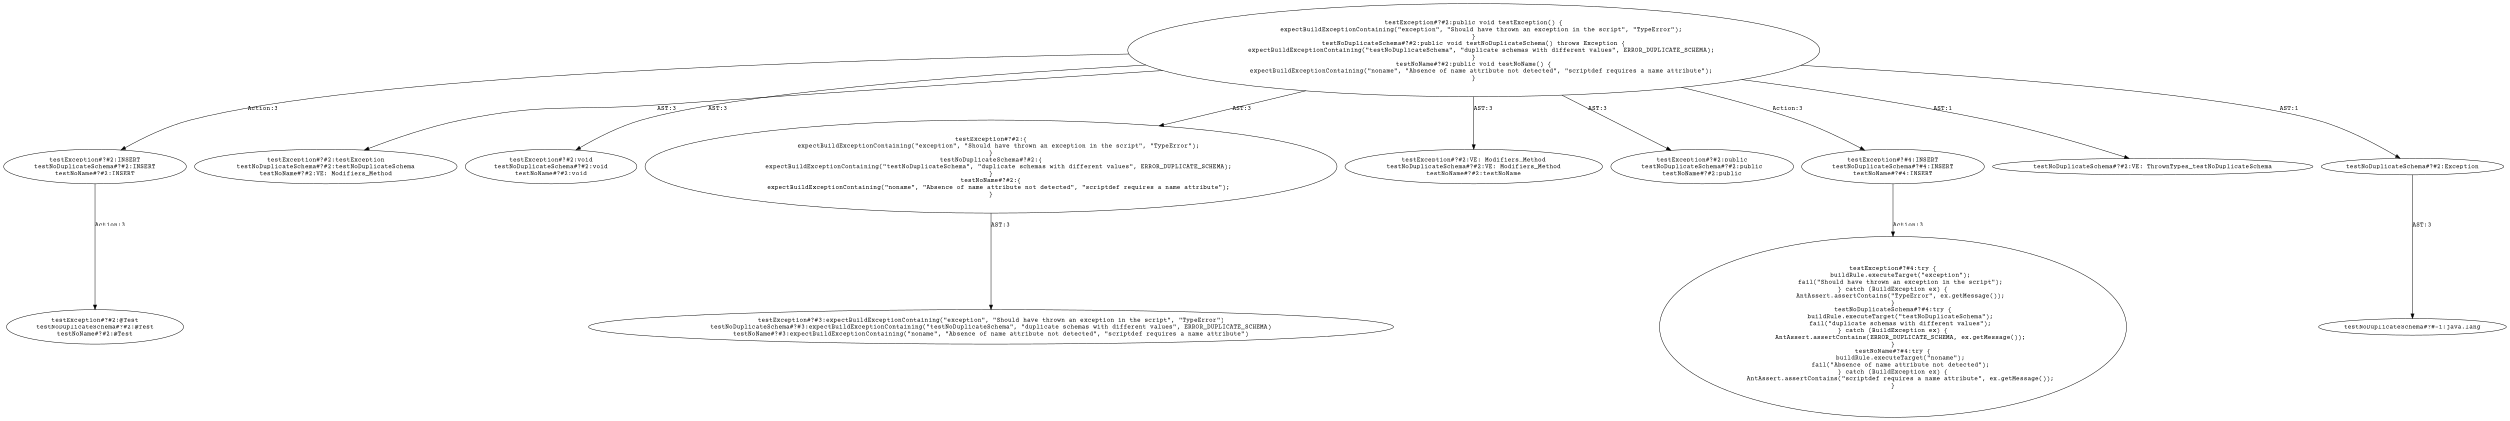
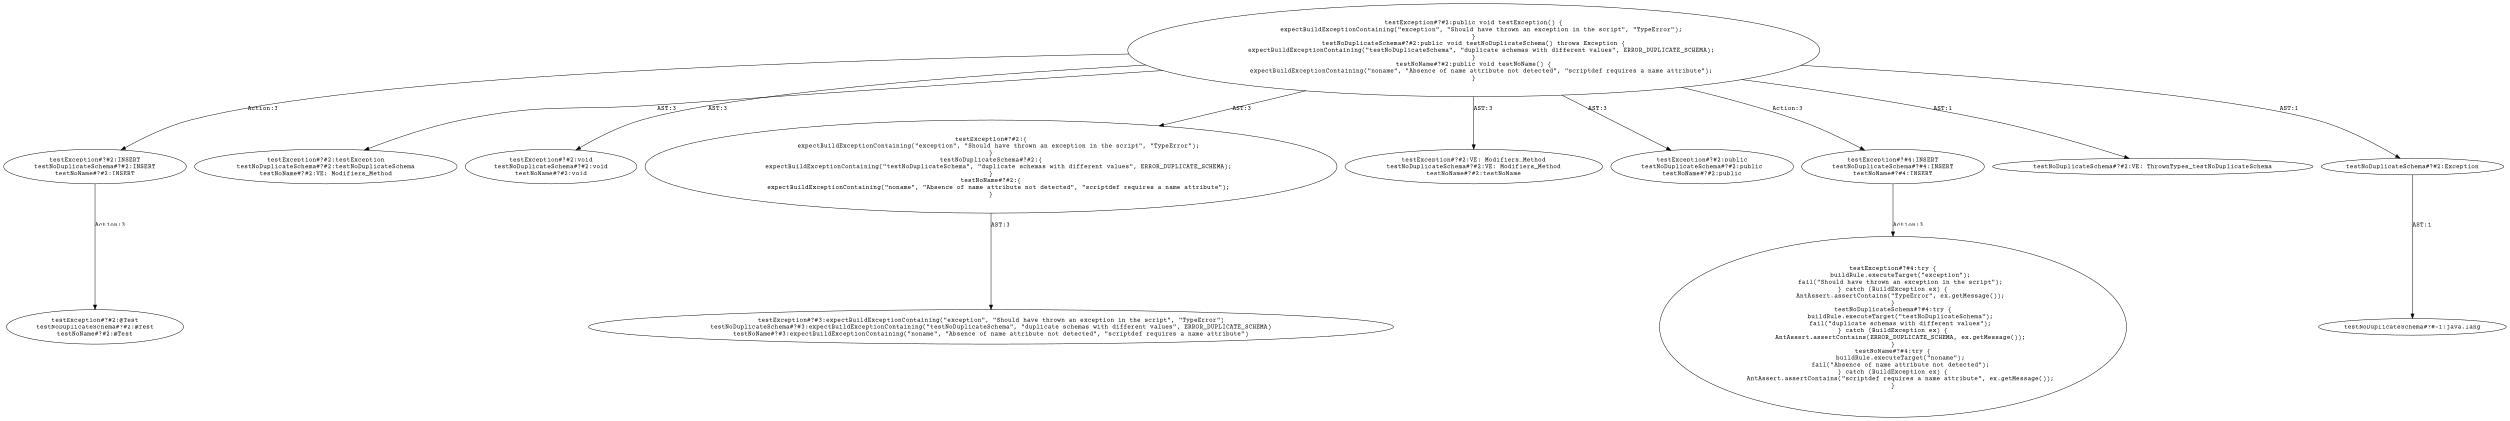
edge "testNoDuplicateSchema#?#2:Exception" -> "testNoDuplicateSchema#?#-1:java.lang": label "AST:3" -> "AST:1"
